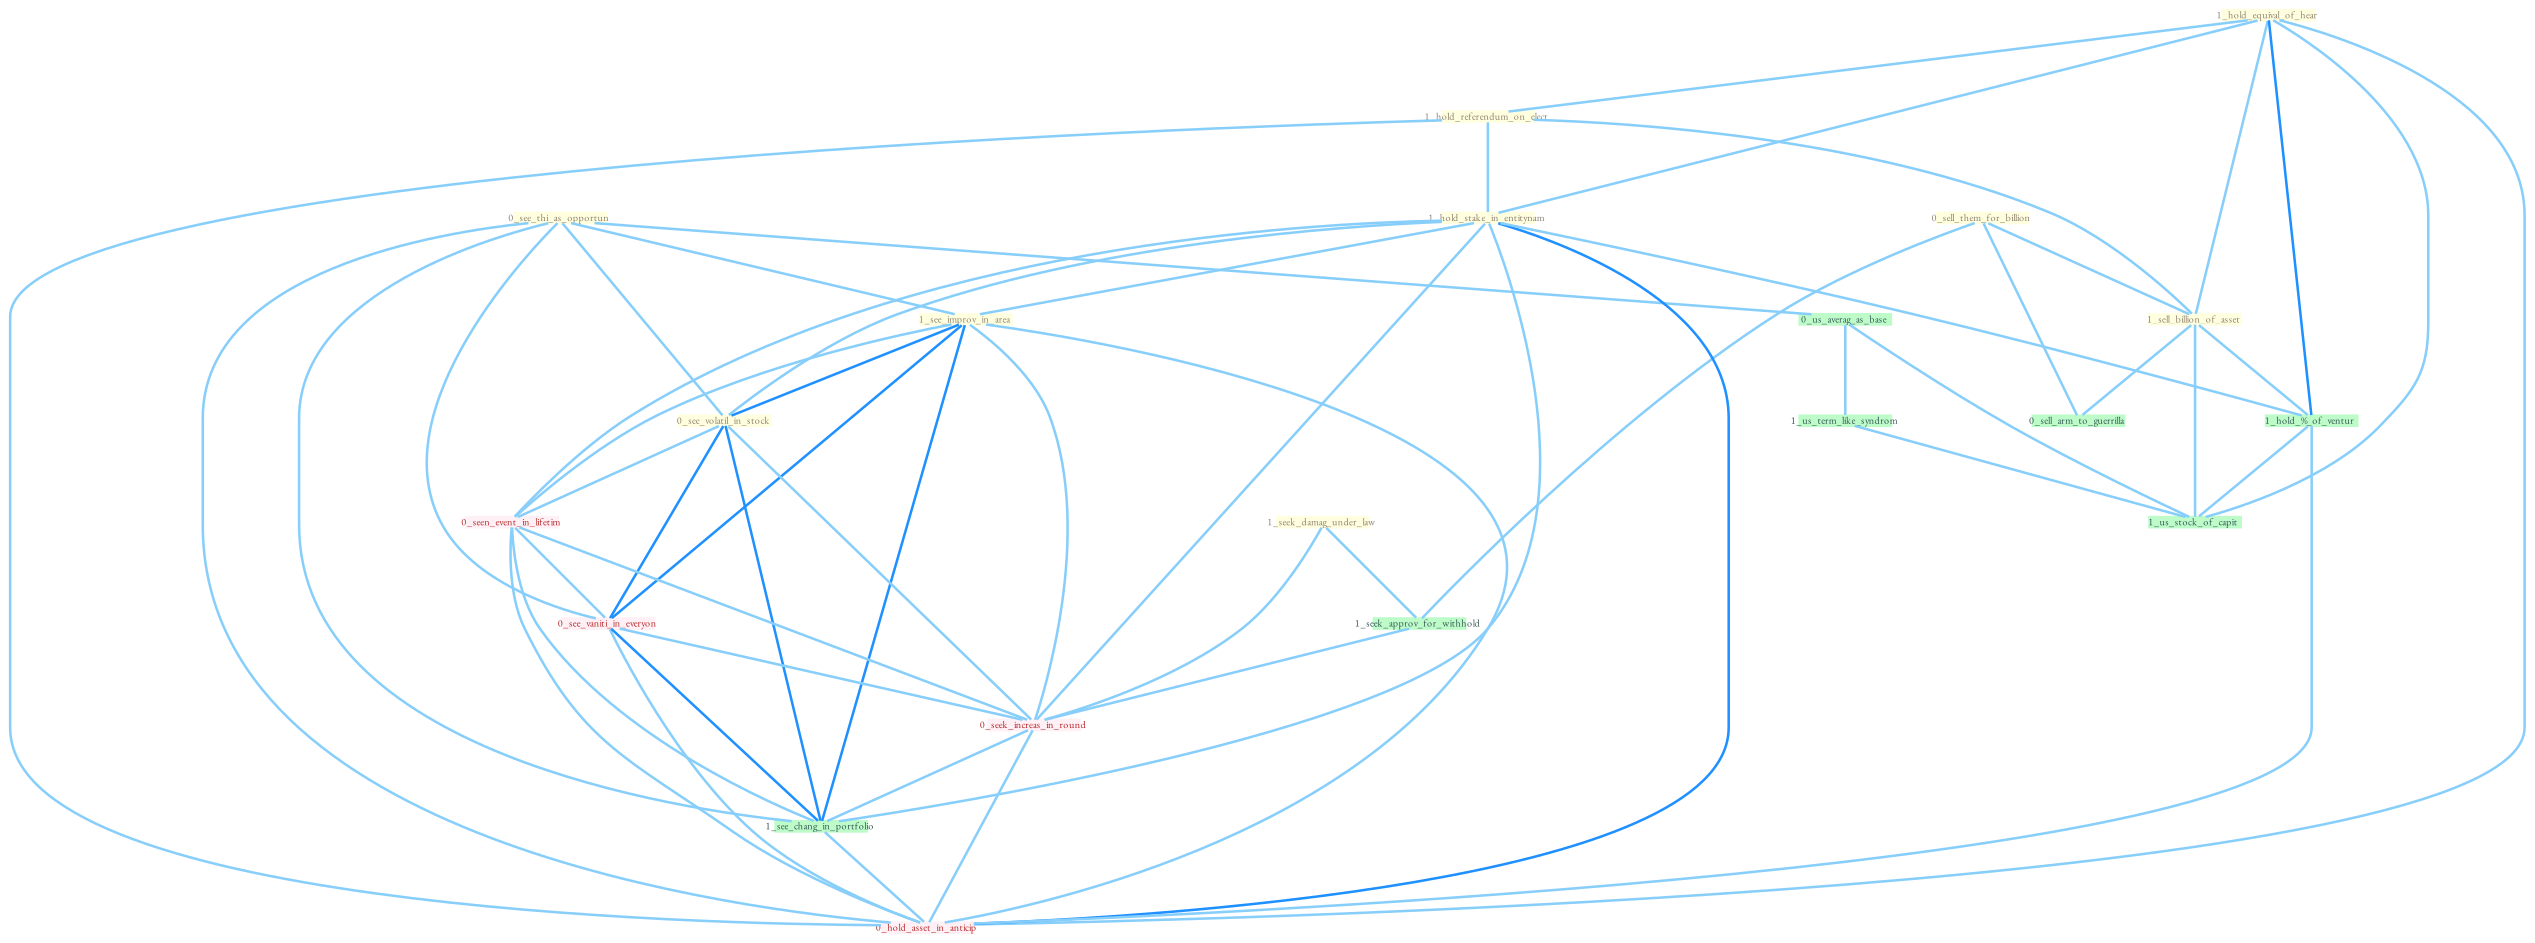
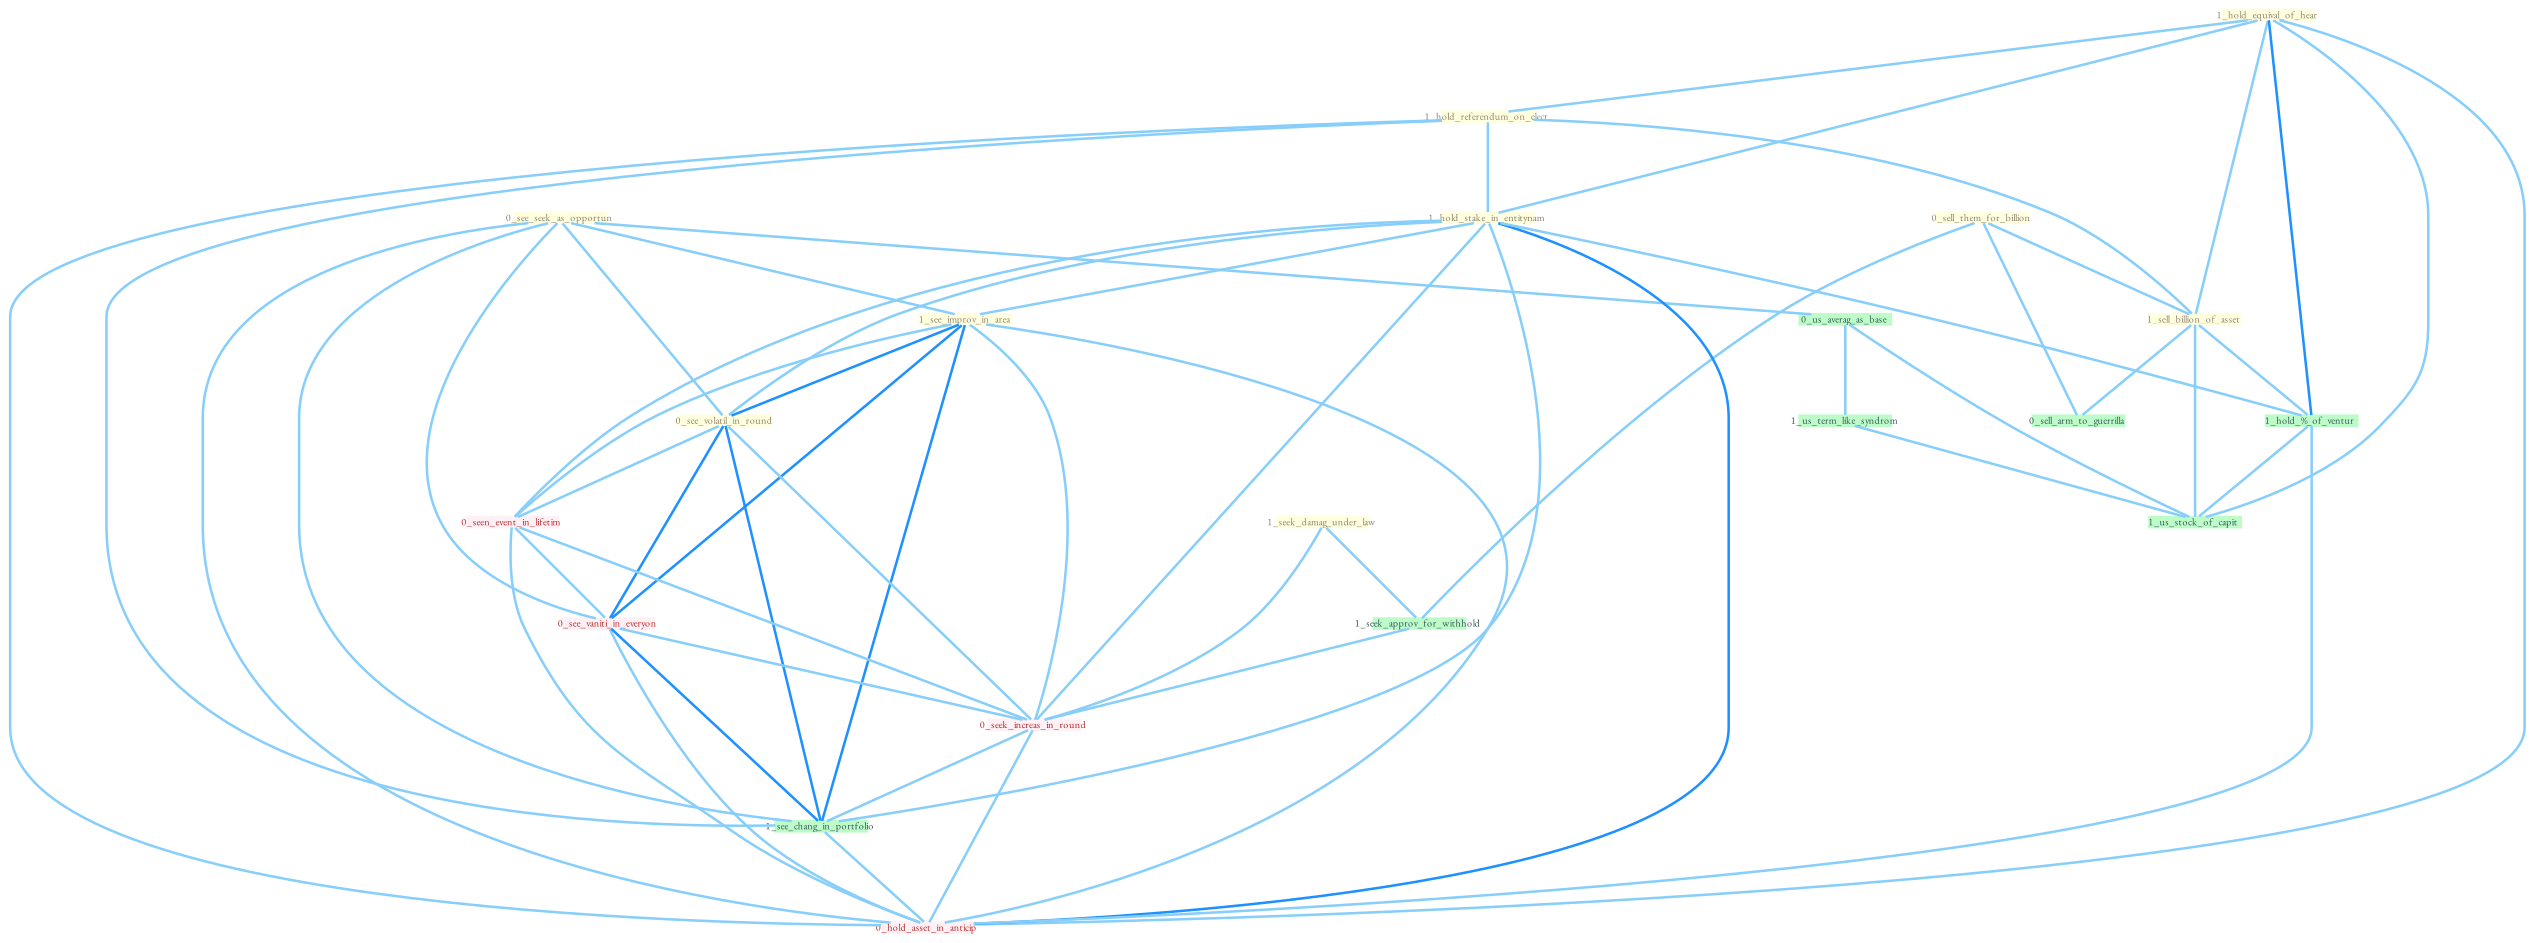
node "0_see_thi_as_opportun": label "0_see_thi_as_opportun" -> "0_see_seek_as_opportun"
node "0_see_volatil_in_stock": label "0_see_volatil_in_stock" -> "0_see_volatil_in_round"
edge "0_seen_event_in_lifetim" -- "1_see_chang_in_portfolio": now "1_hold_referendum_on_elect" -- "1_see_chang_in_portfolio"
